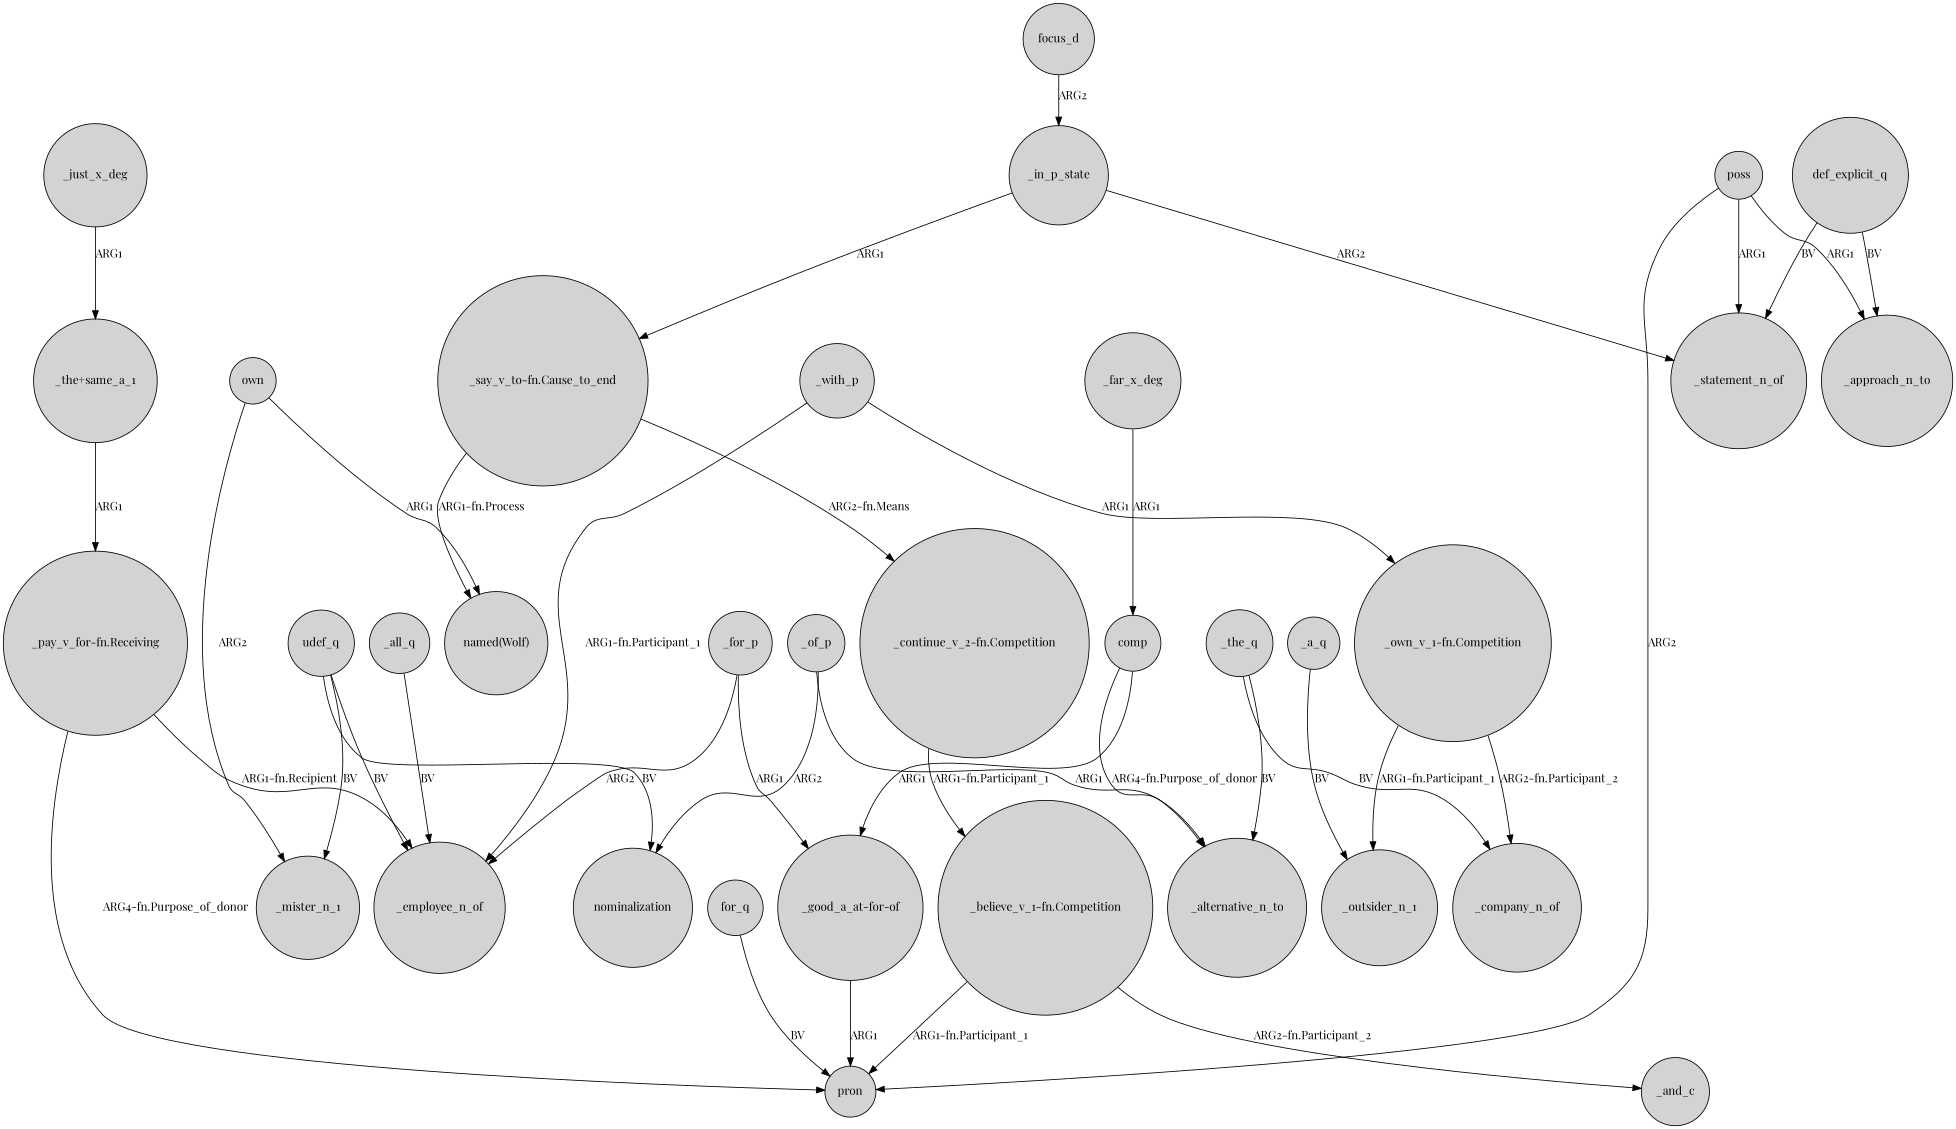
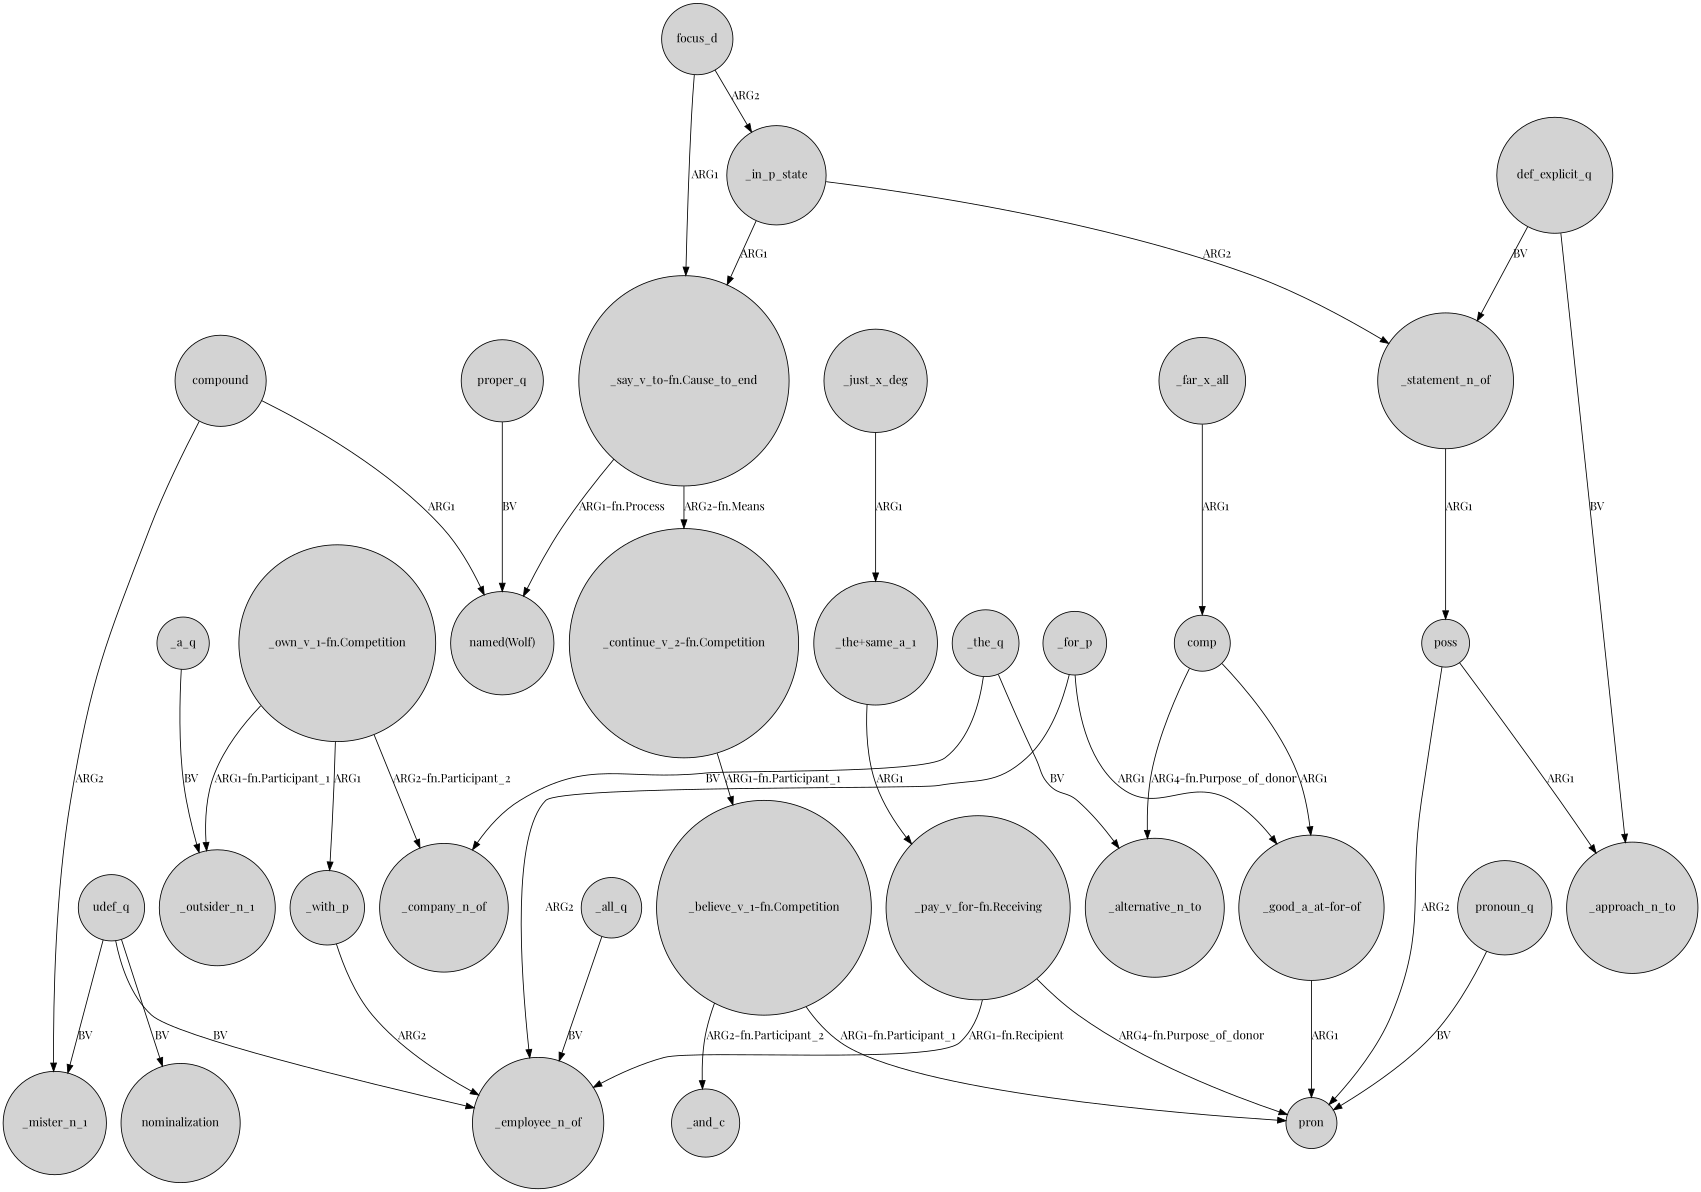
edge "focus_d" -> "_say_v_to-fn.Cause_to_end": added, label "ARG1"
edge "poss" -> "_statement_n_of": reversed
node "own": label "own" -> "compound"
node "proper_q": added
node "_far_x_deg": label "_far_x_deg" -> "_far_x_all"
edge "_with_p" -> "_own_v_1-fn.Competition": reversed
edge "_with_p" -> "_employee_n_of": label "ARG1-fn.Participant_1" -> "ARG2"
node "_of_p": removed
node "for_q": label "for_q" -> "pronoun_q"
